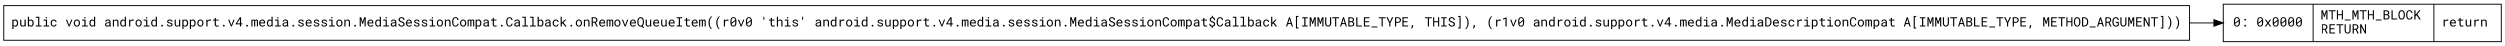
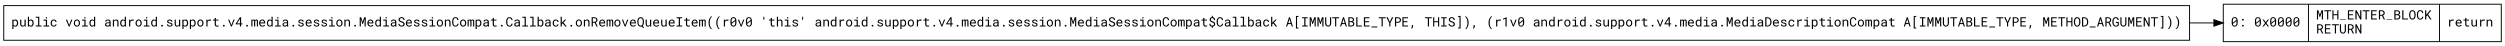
node "0: 0x0000": text "MTH_MTH_BLOCK" -> "MTH_ENTER_BLOCK"
